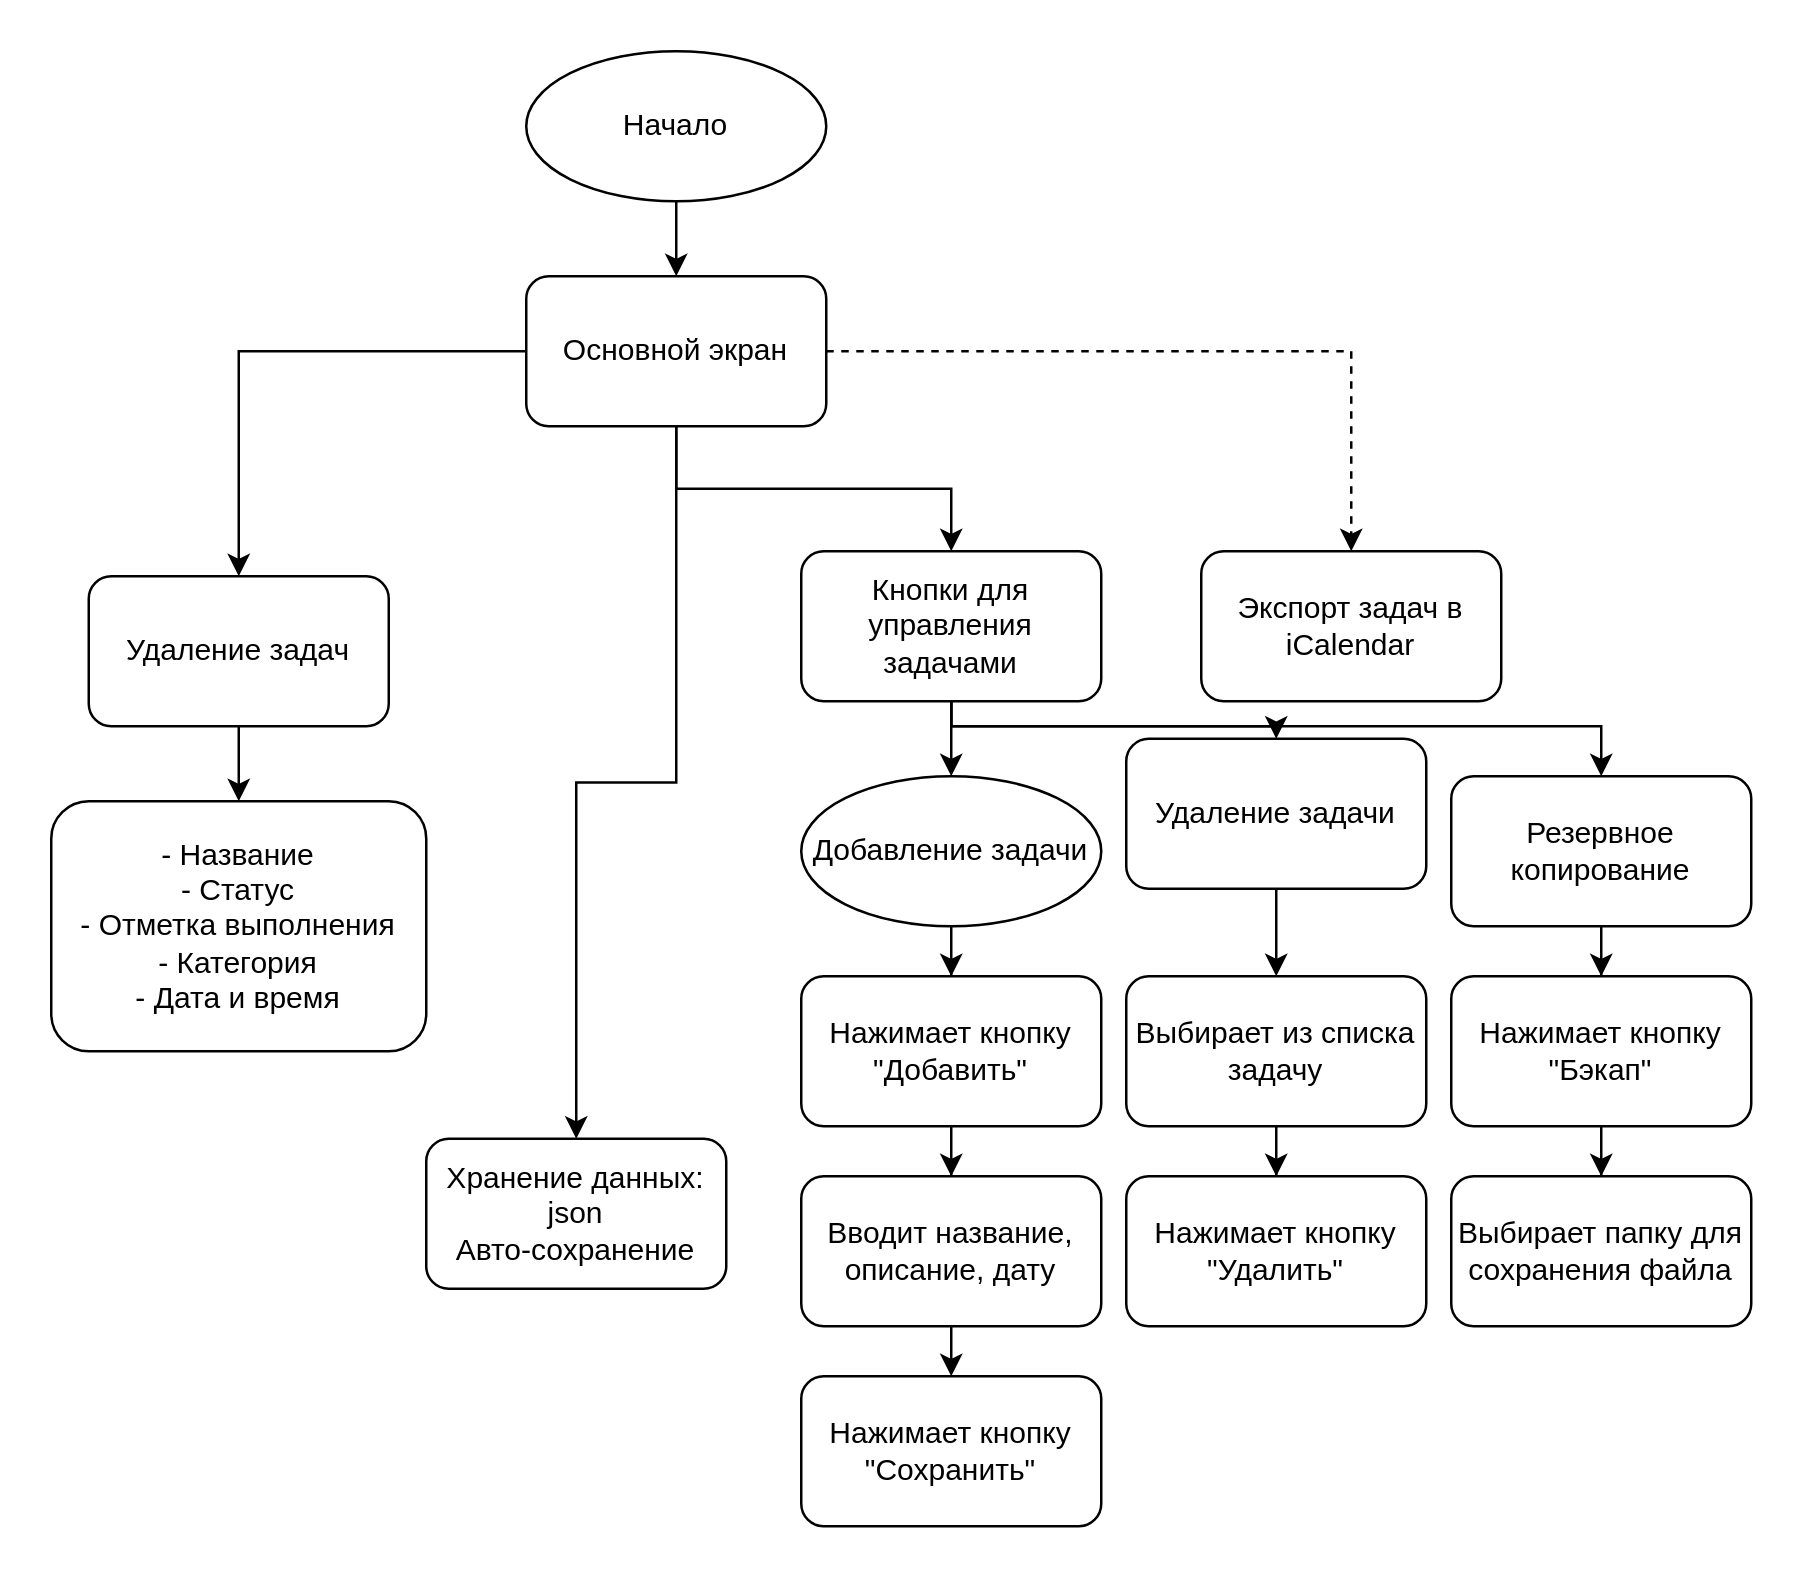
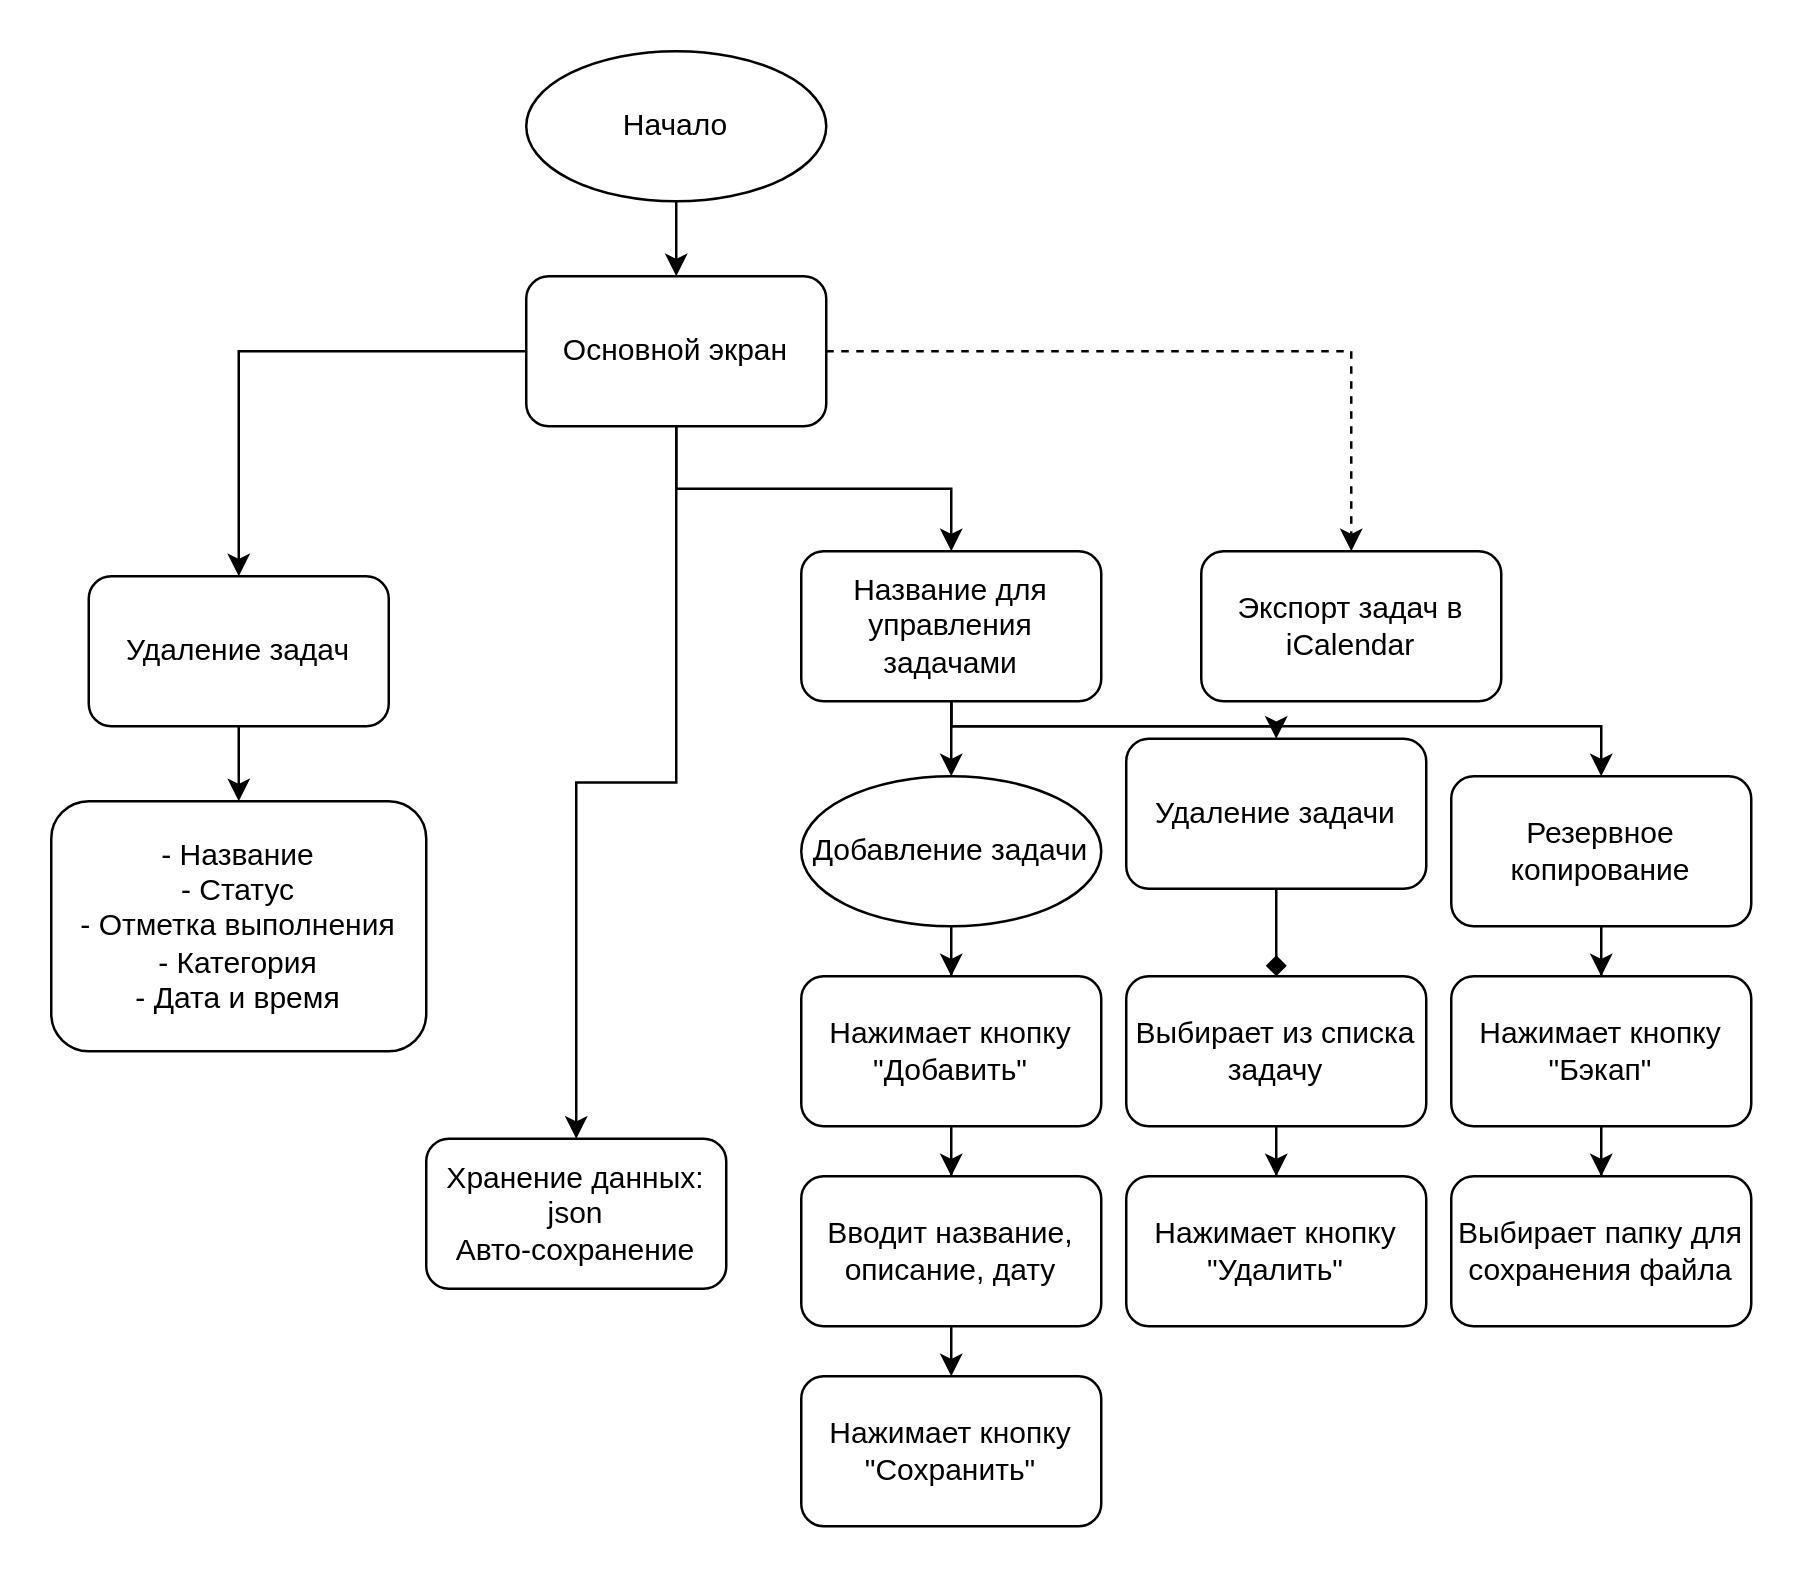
node "Кнопки для управления задачами": label "Кнопки для управления задачами" -> "Название для управления задачами"
edge "Удаление задачи" -> "Выбирает из списка задачу": arrowhead classic -> diamond
